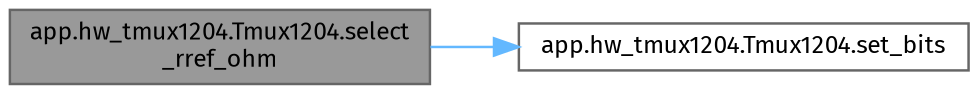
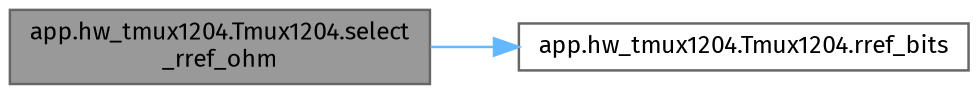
node "app.hw_tmux1204.Tmux1204.set_bits": label "app.hw_tmux1204.Tmux1204.set_bits" -> "app.hw_tmux1204.Tmux1204.rref_bits"
